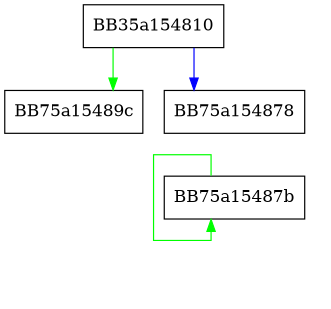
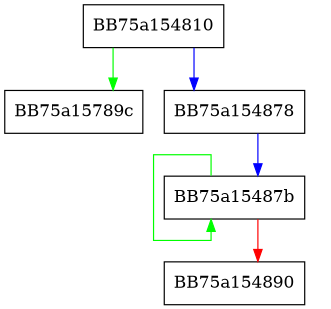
node "BB35a154810": label "BB35a154810" -> "BB75a154810"
node "BB75a15489c": label "BB75a15489c" -> "BB75a15789c"
edge "BB75a154878" -> "BB75a15487b": added
node "BB75a154890": added
